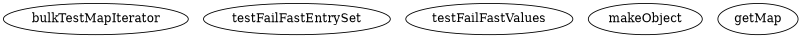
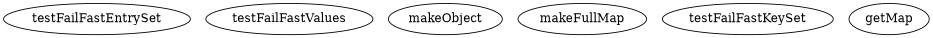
node "bulkTestMapIterator": removed
node "makeFullMap": added
node "testFailFastKeySet": added
